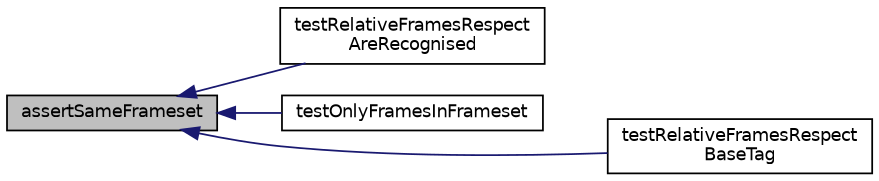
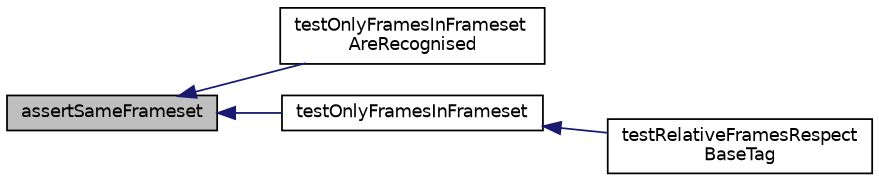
node "testRelativeFramesRespect AreRecognised": label "testRelativeFramesRespect AreRecognised" -> "testOnlyFramesInFrameset AreRecognised"
edge "testRelativeFramesRespect BaseTag" -> "assertSameFrameset": now "testRelativeFramesRespect BaseTag" -> "testOnlyFramesInFrameset"
